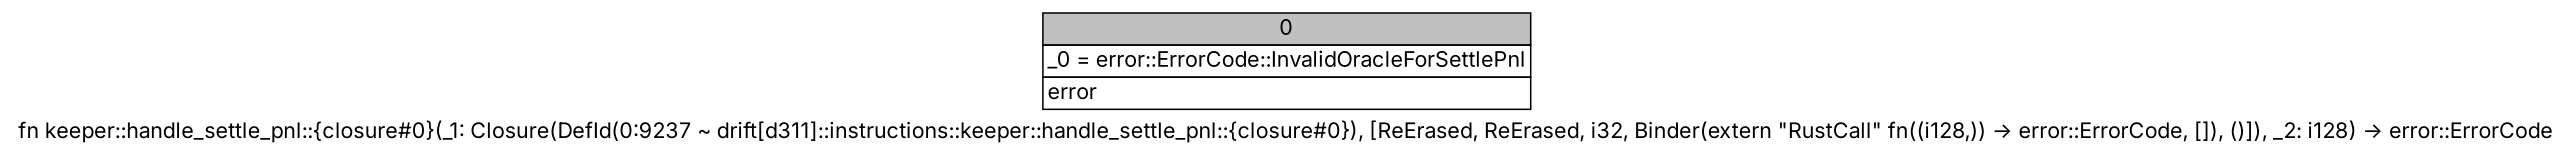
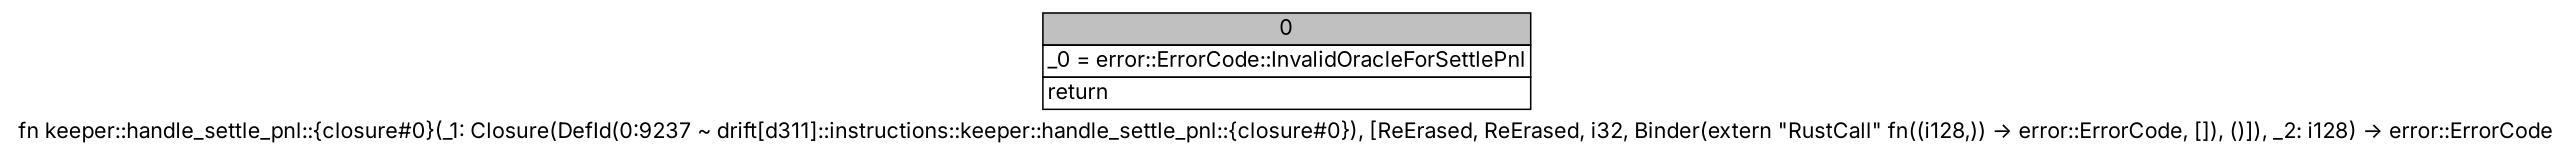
node "0": text "error" -> "return"
